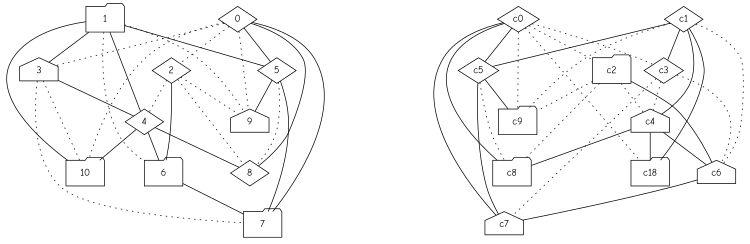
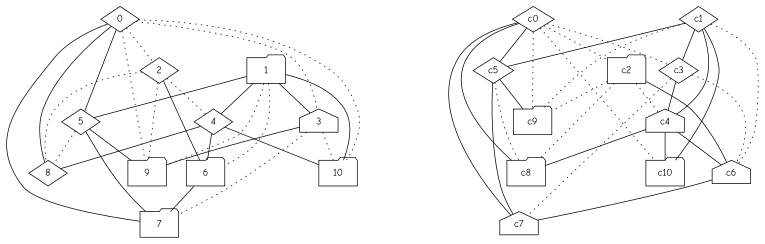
edge "c3" -- "c4": style dotted -> solid
edge "3" -- "4": now "3" -- "9"
node "9": shape house -> folder
node "c18": label "c18" -> "c10"
